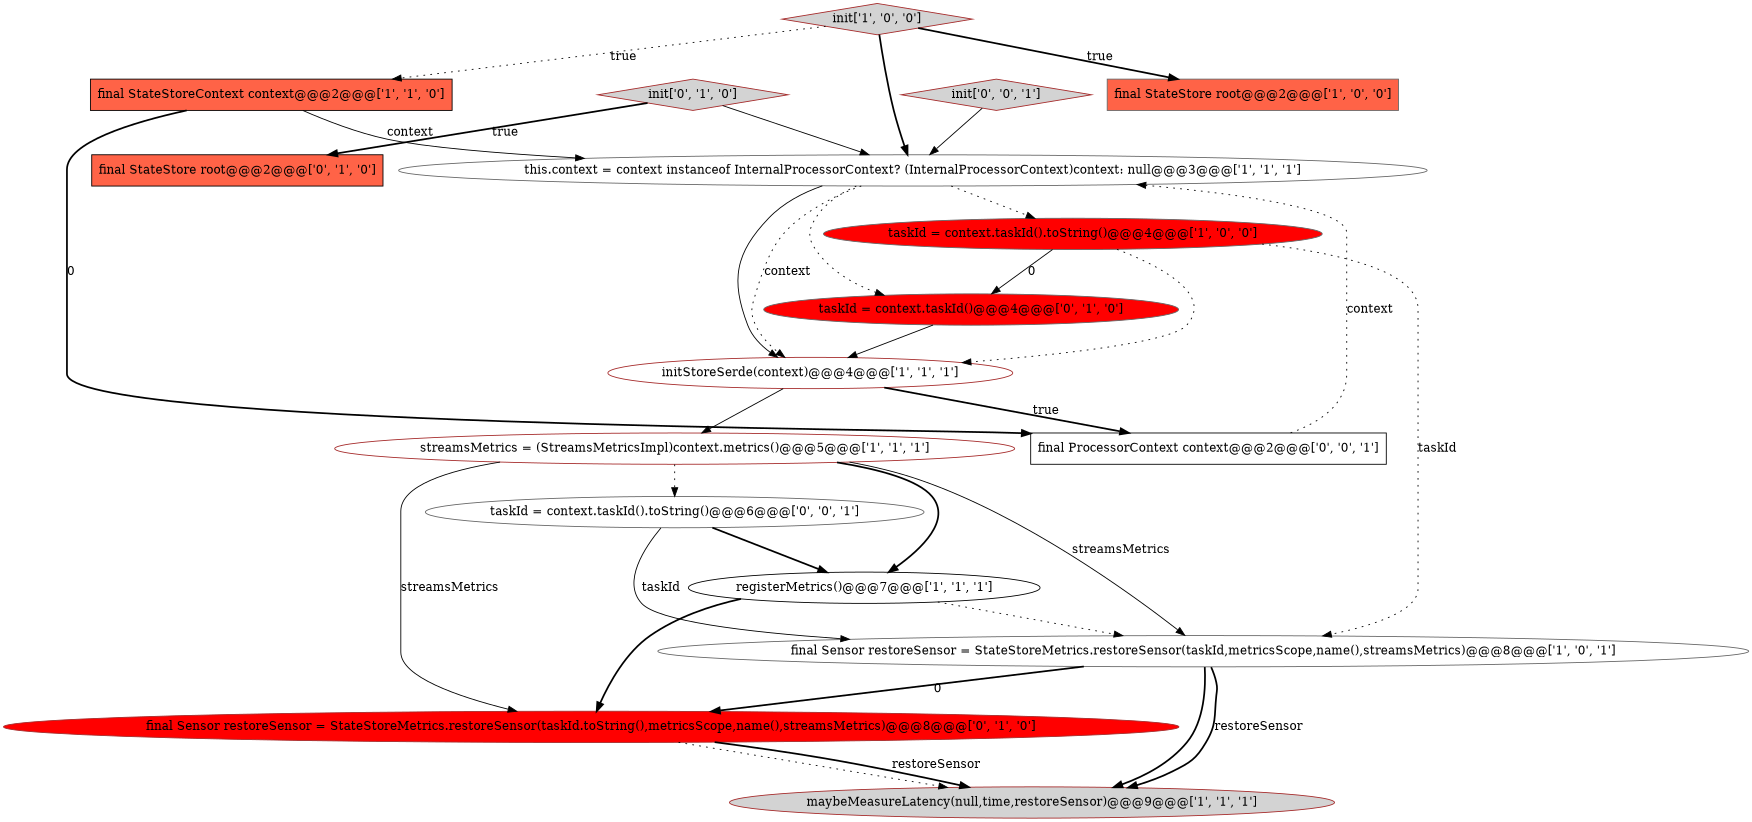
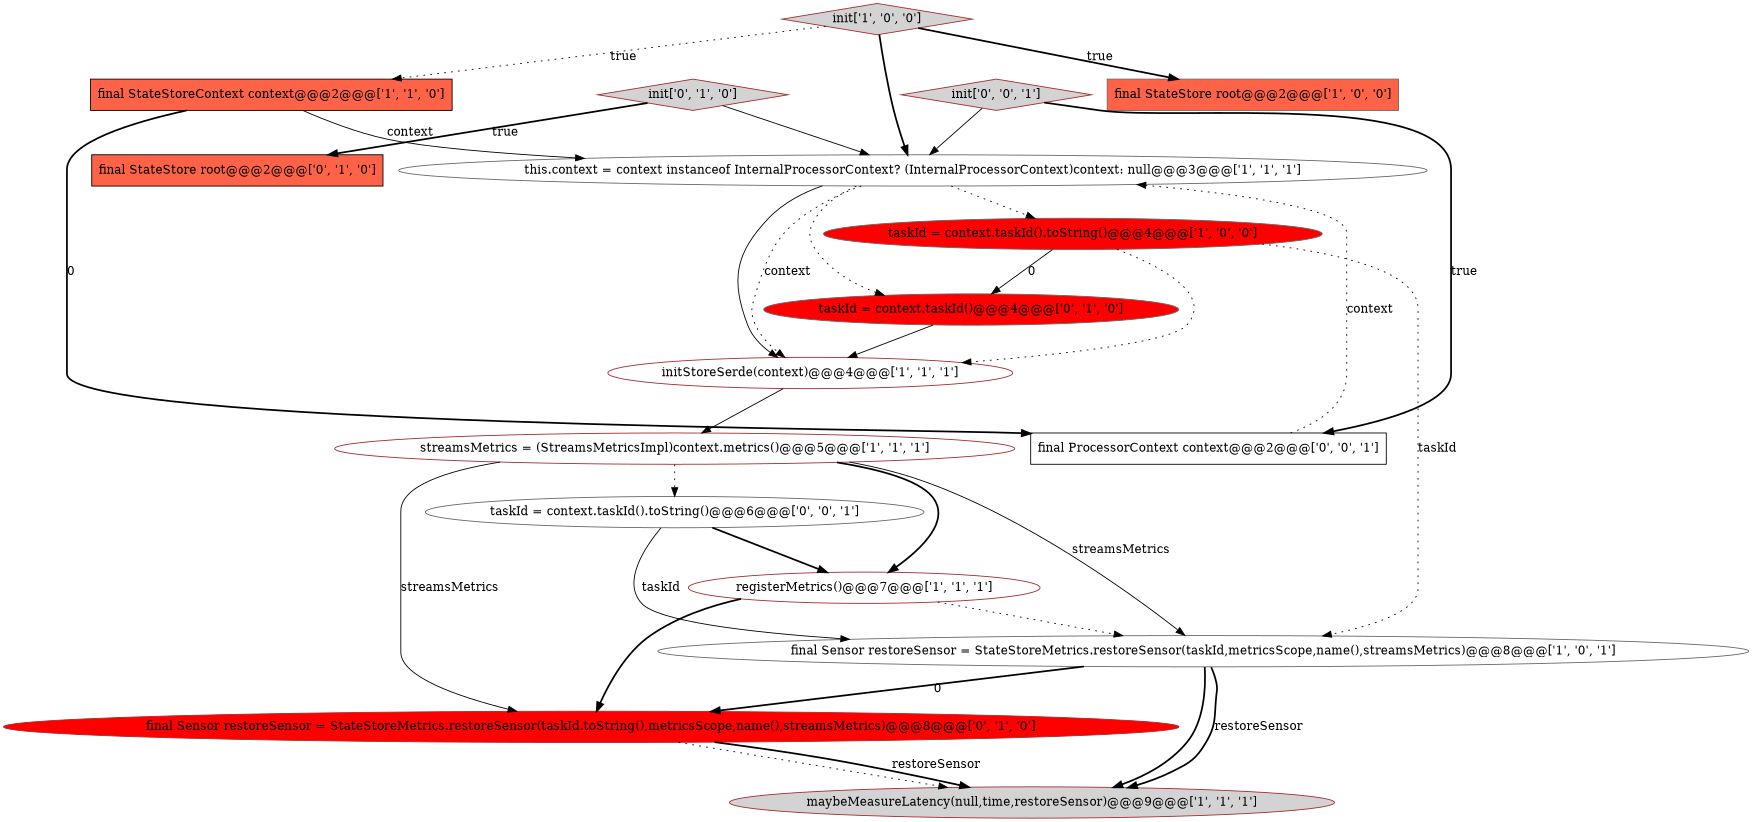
edge "initStoreSerde(context)@@@4@@@['1', '1', '1']" -> "final ProcessorContext context@@@2@@@['0', '0', '1']": now "init['0', '0', '1']" -> "final ProcessorContext context@@@2@@@['0', '0', '1']"
node "registerMetrics()@@@7@@@['1', '1', '1']": color black -> brown
